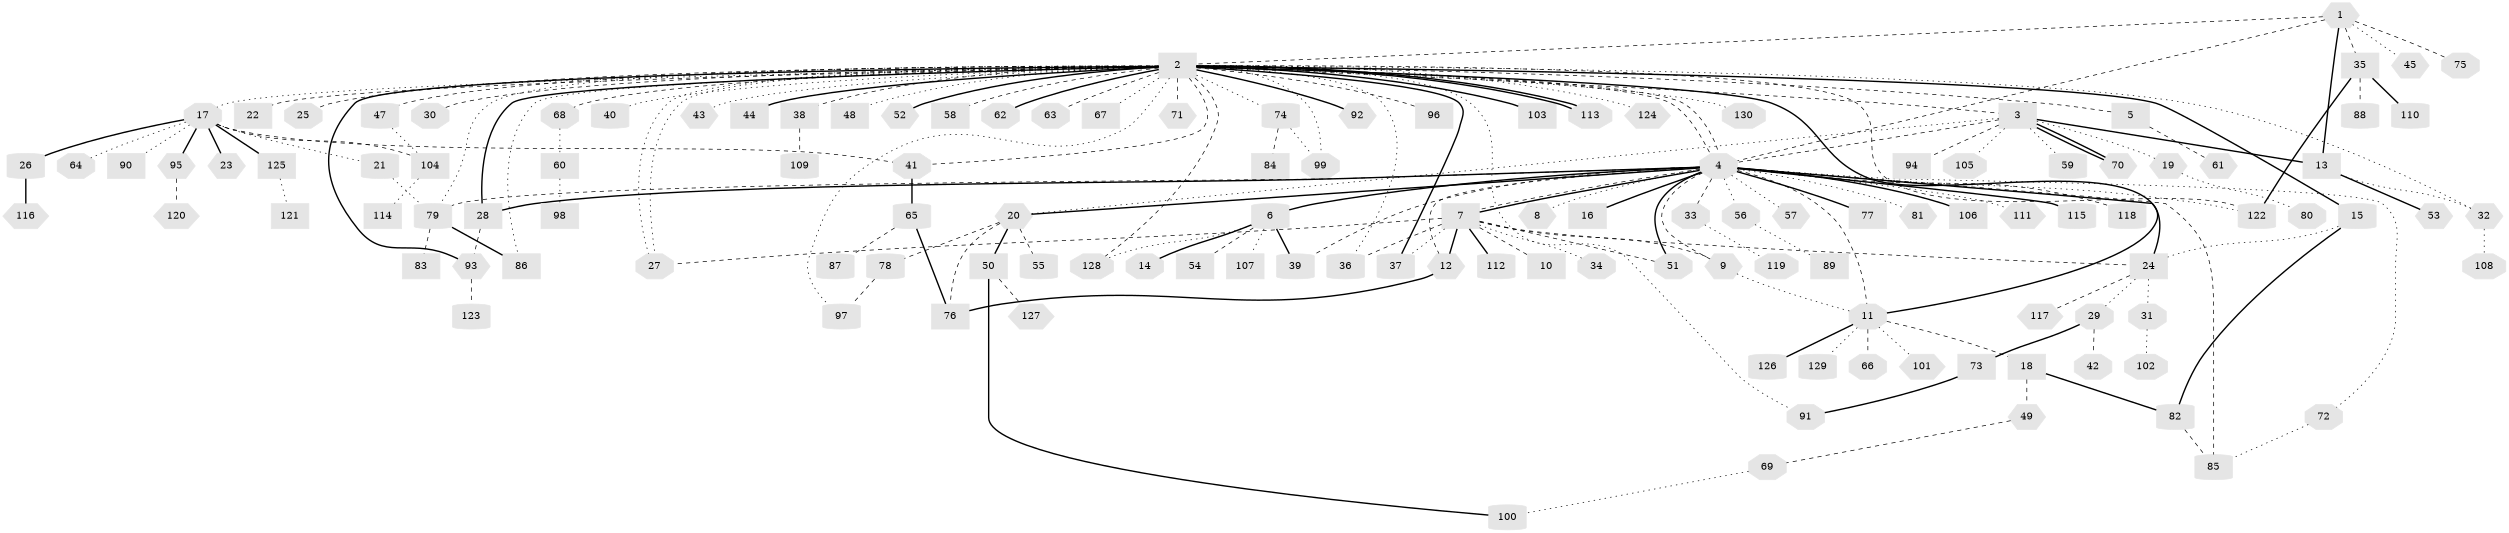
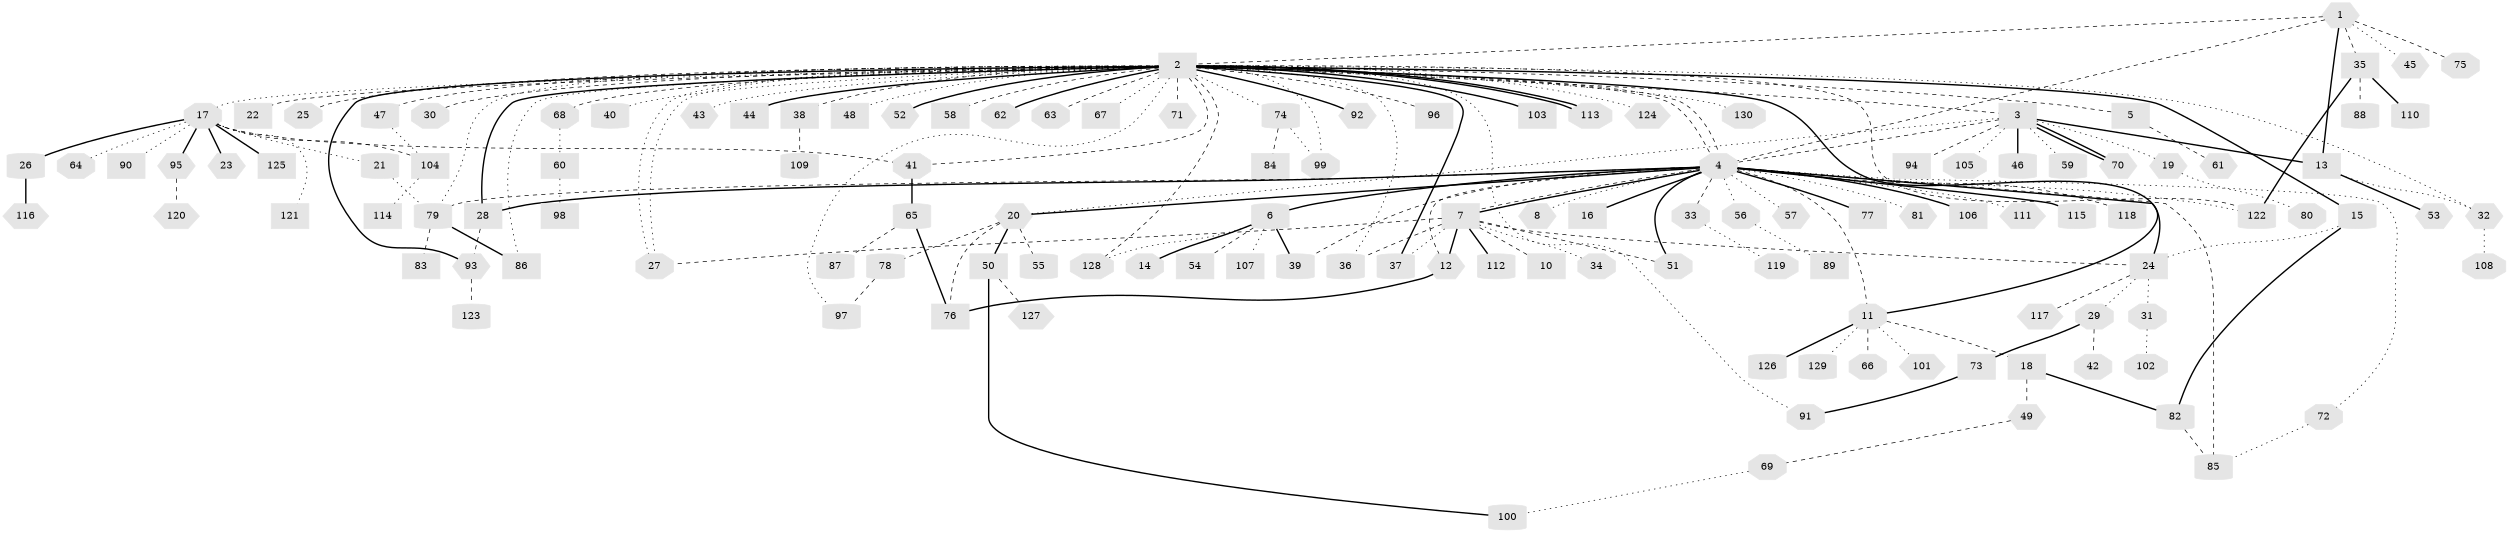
node "46": added
edge "125" -- "121": now "17" -- "121"
node "9": removed
